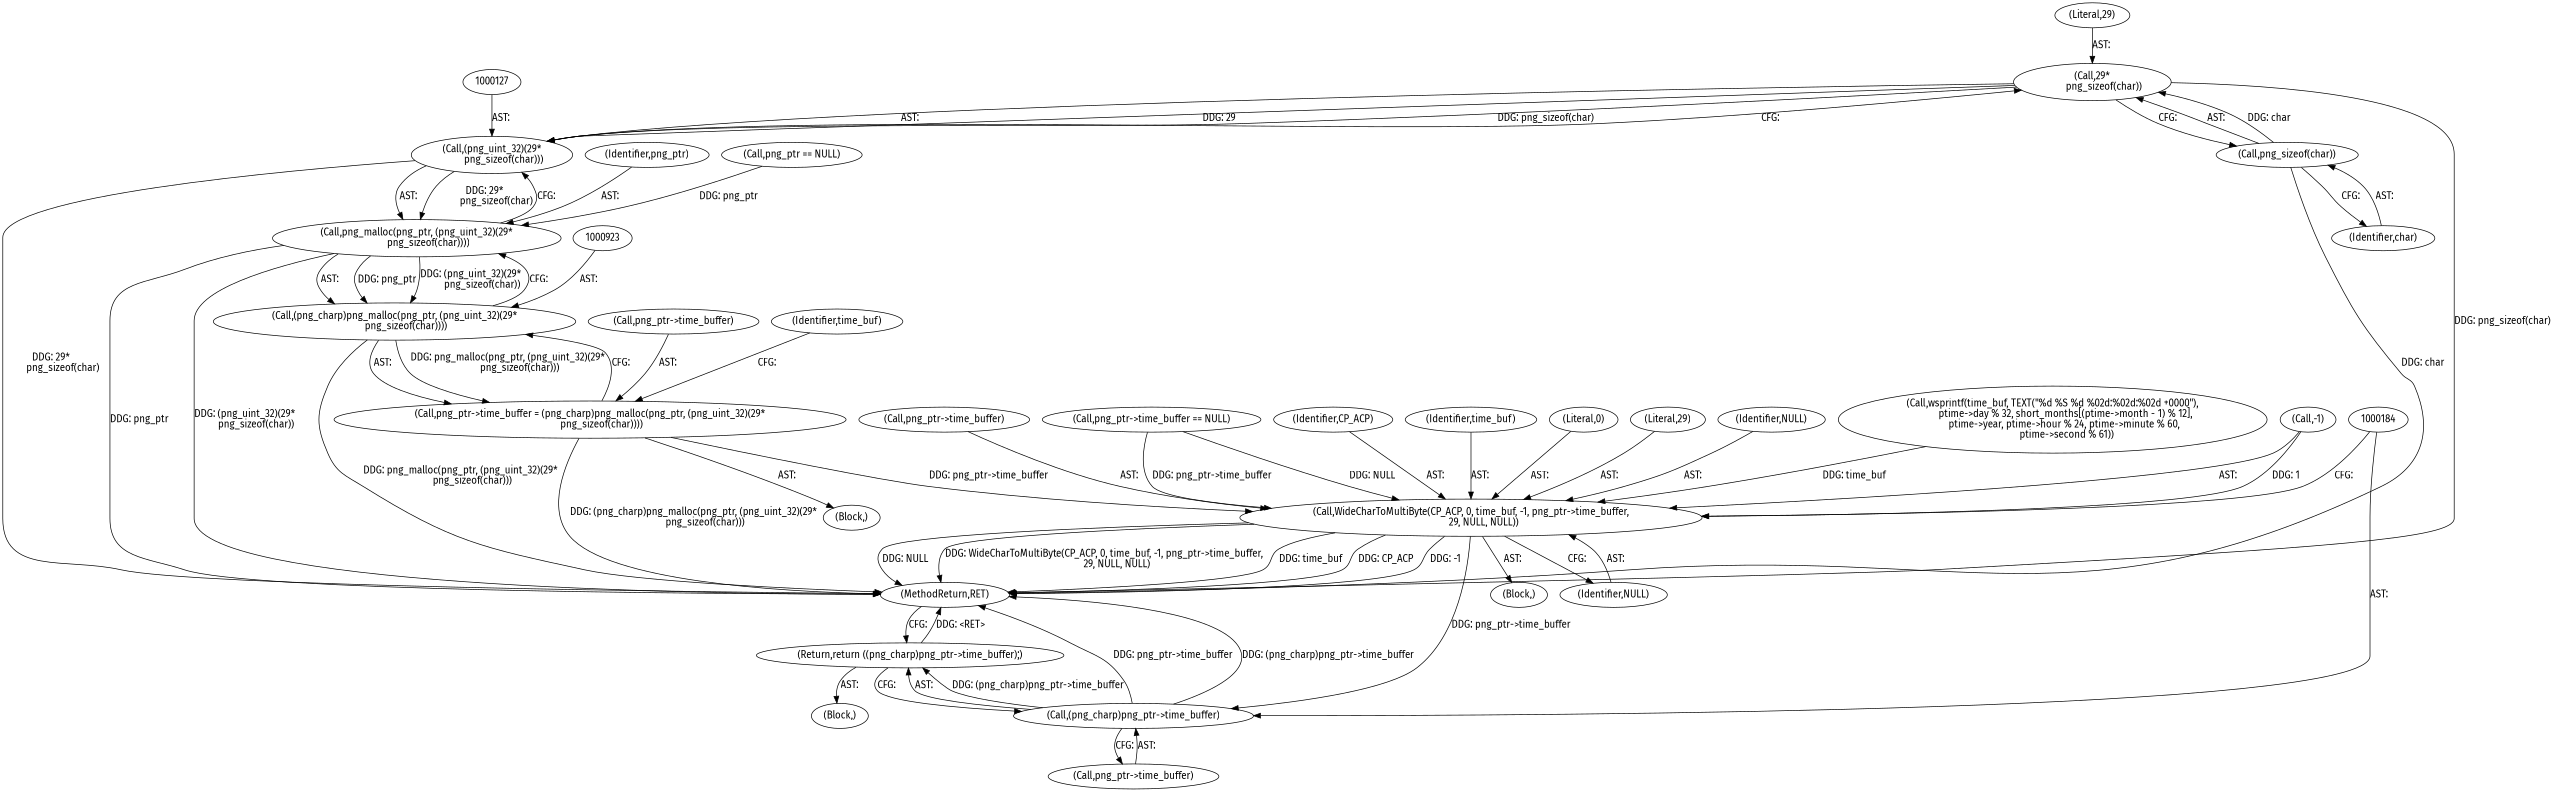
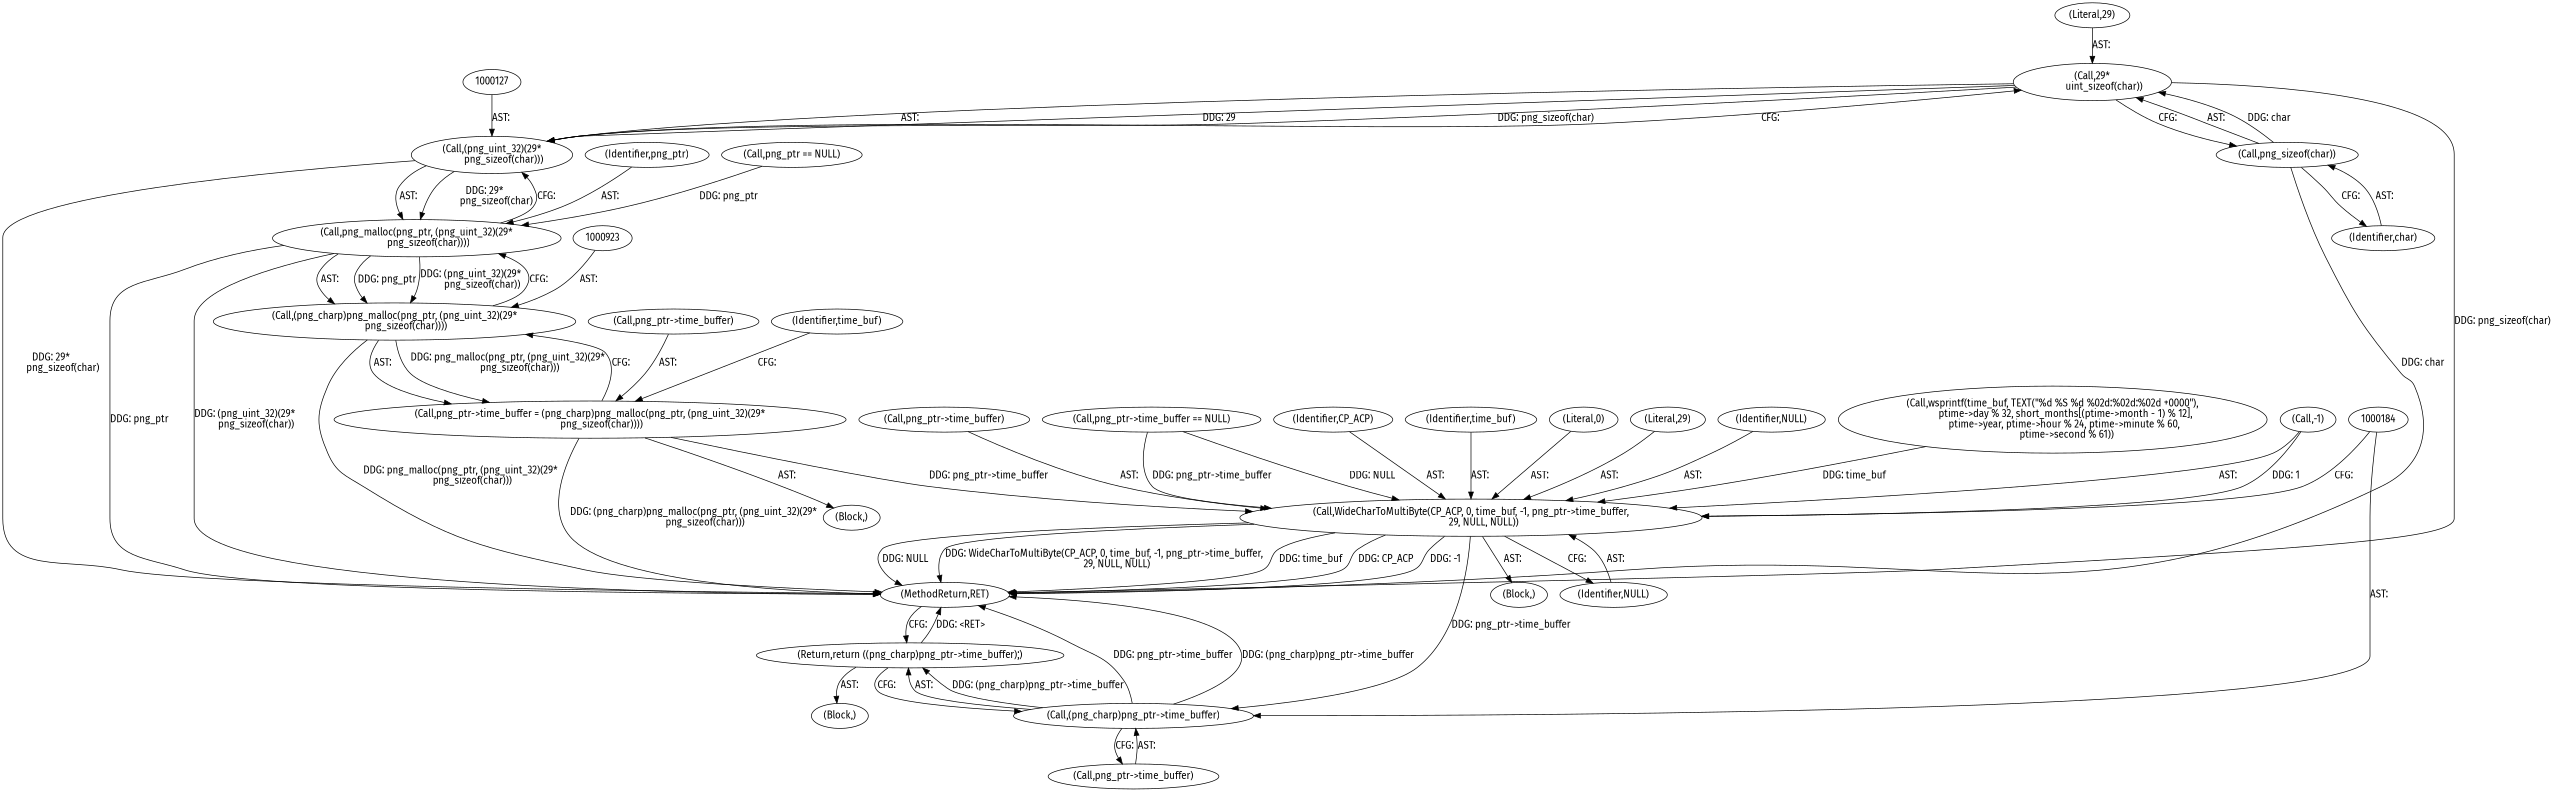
node "(Call,29* png_sizeof(char))": label "(Call,29* png_sizeof(char))" -> "(Call,29* uint_sizeof(char))"
